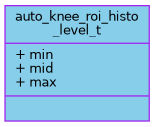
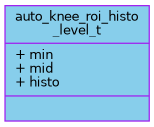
node "auto_knee_roi_histo": text "+ max" -> "+ histo"
